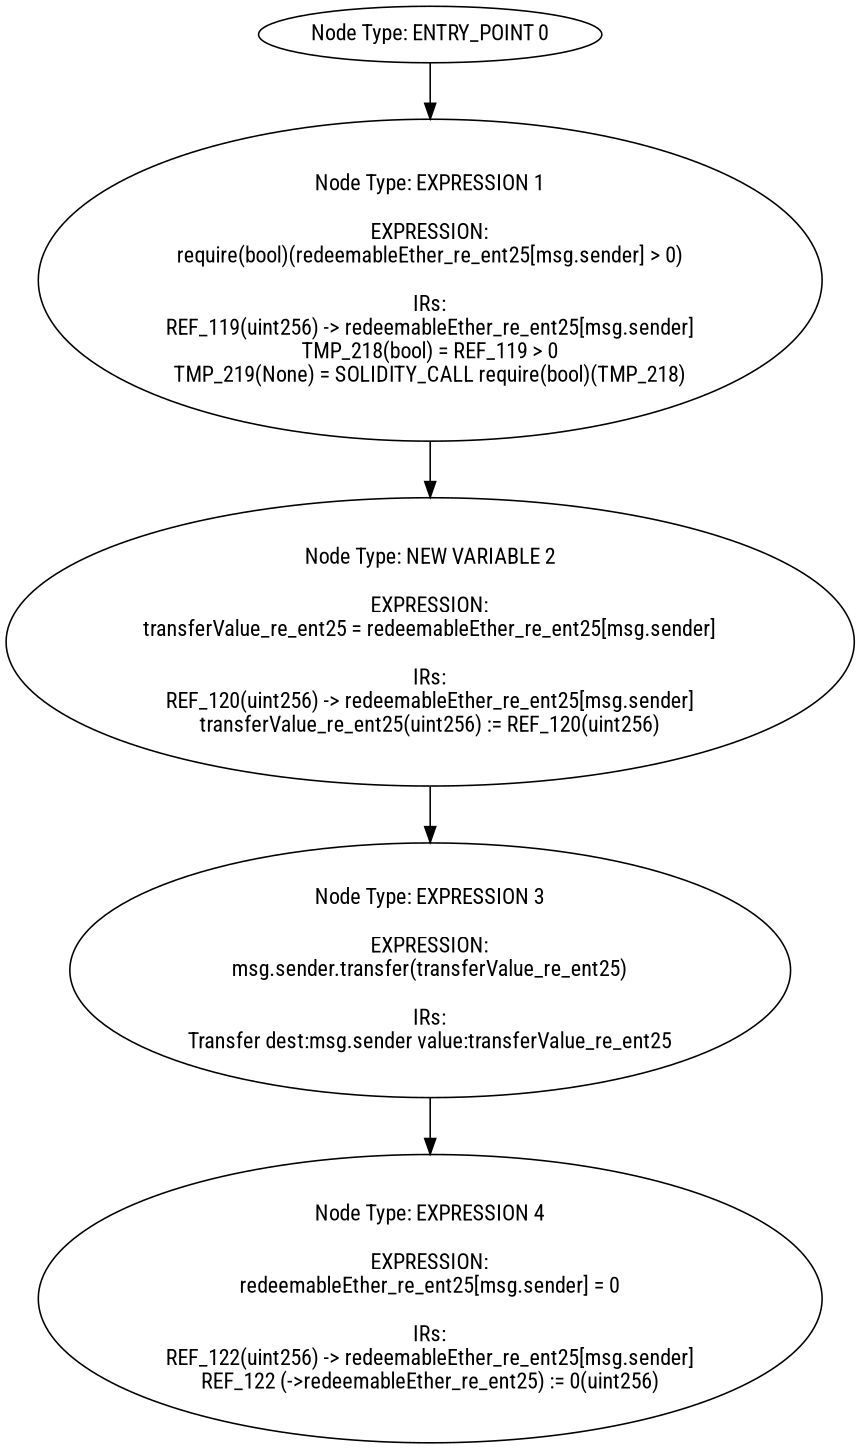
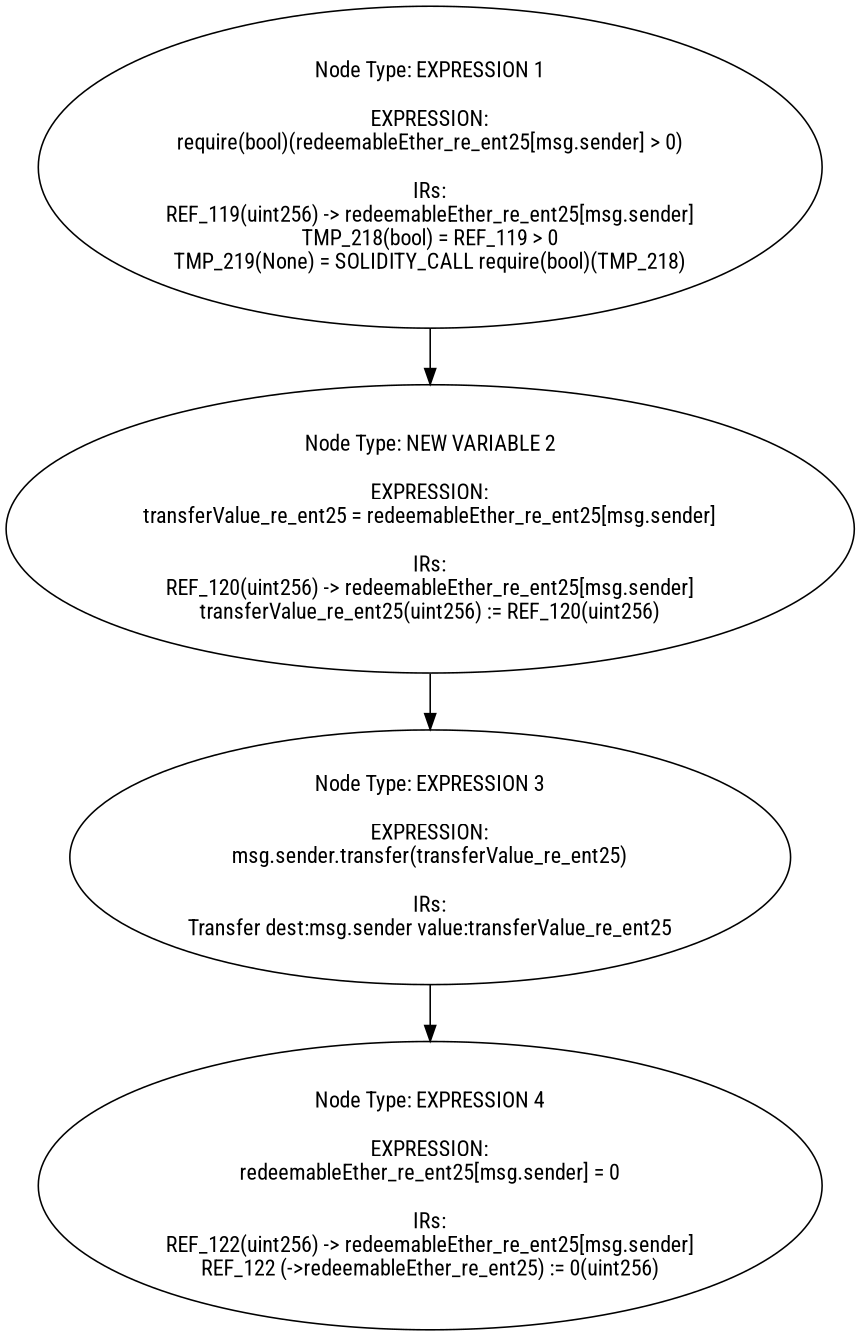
node "Node Type: ENTRY_POINT 0": removed
